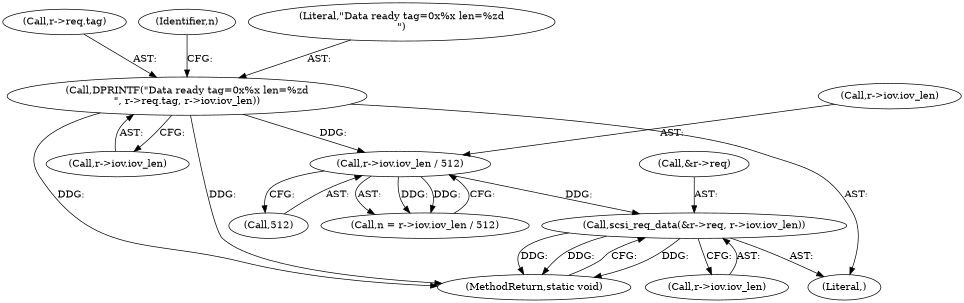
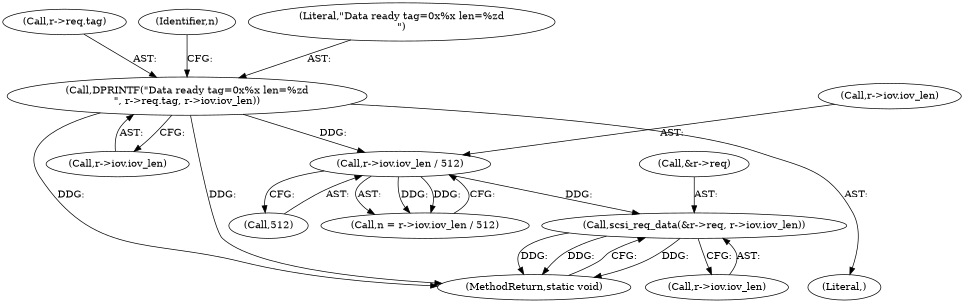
edge "(Call,scsi_req_data(&r->req, r->iov.iov_len))" -> "(Literal,)": removed, label "AST:"
